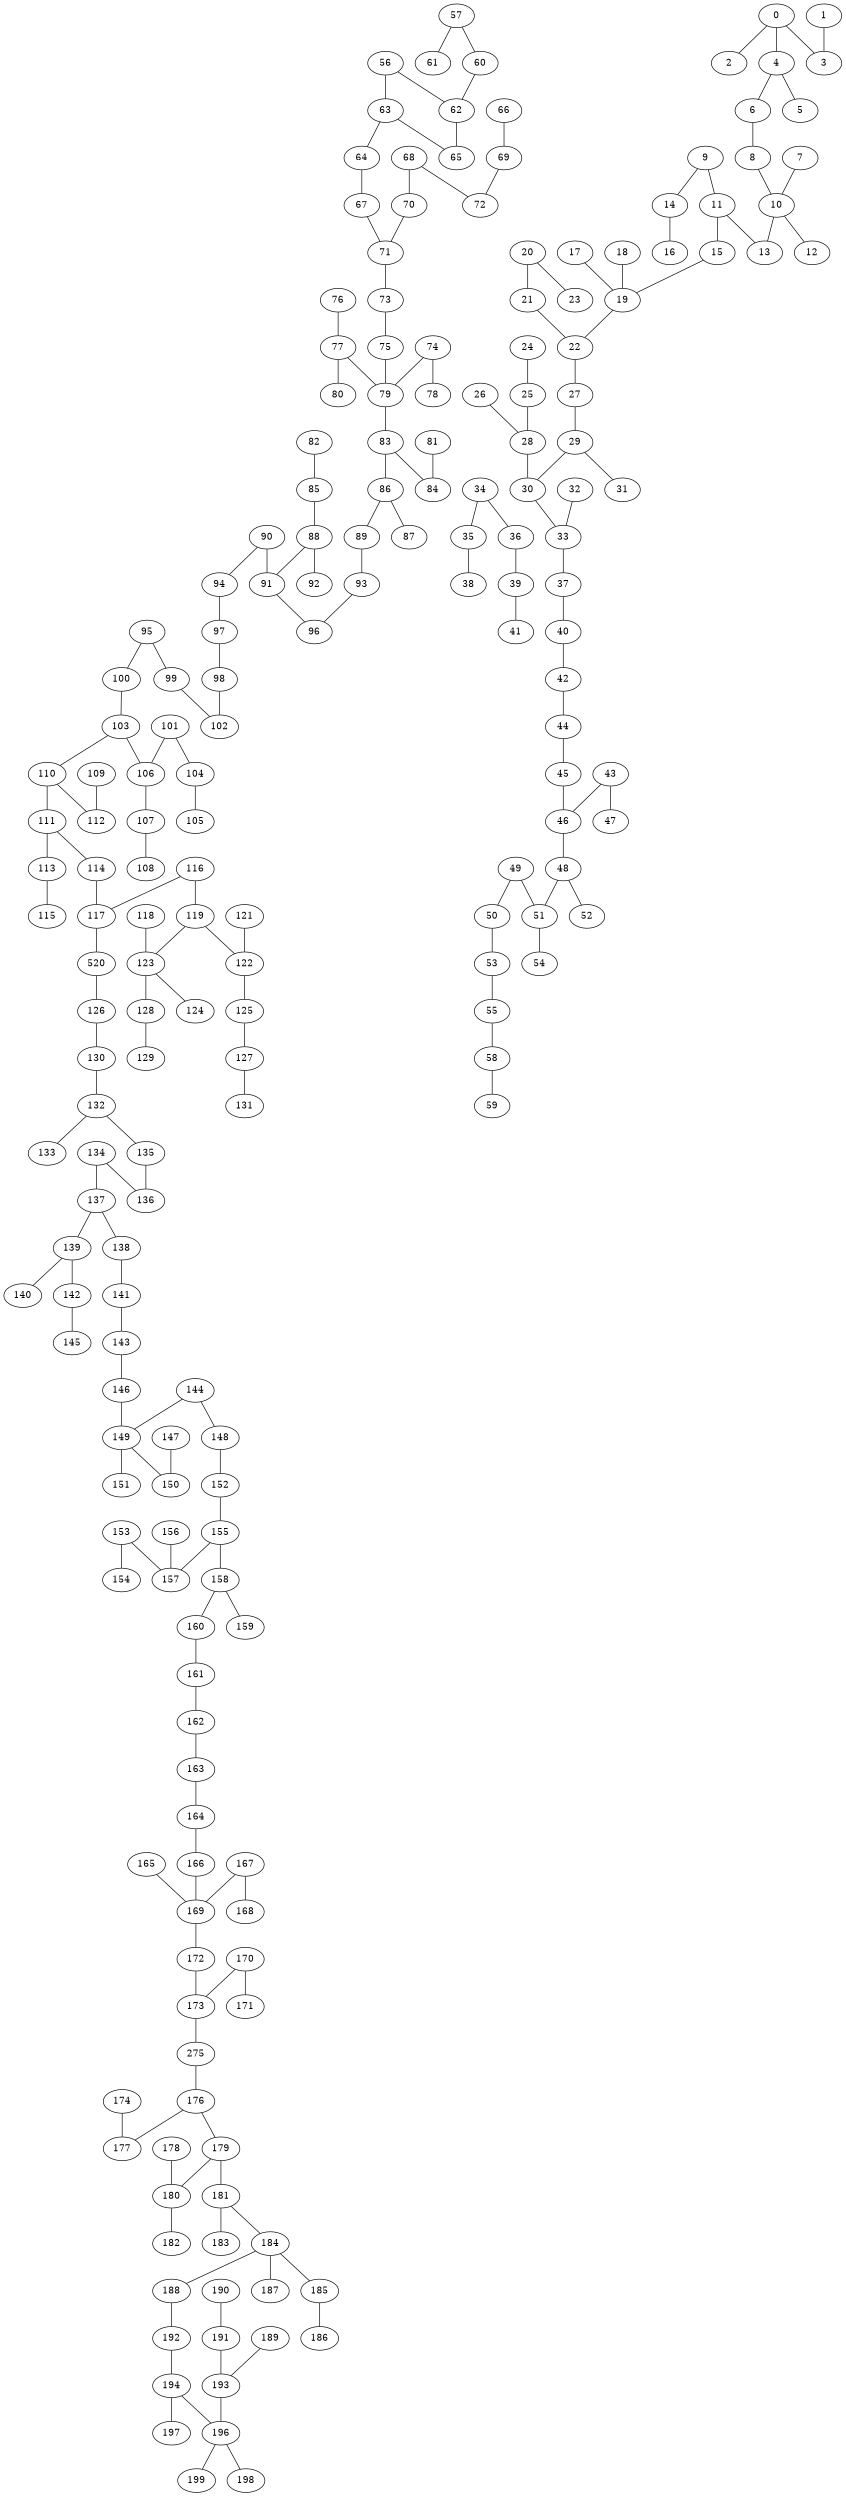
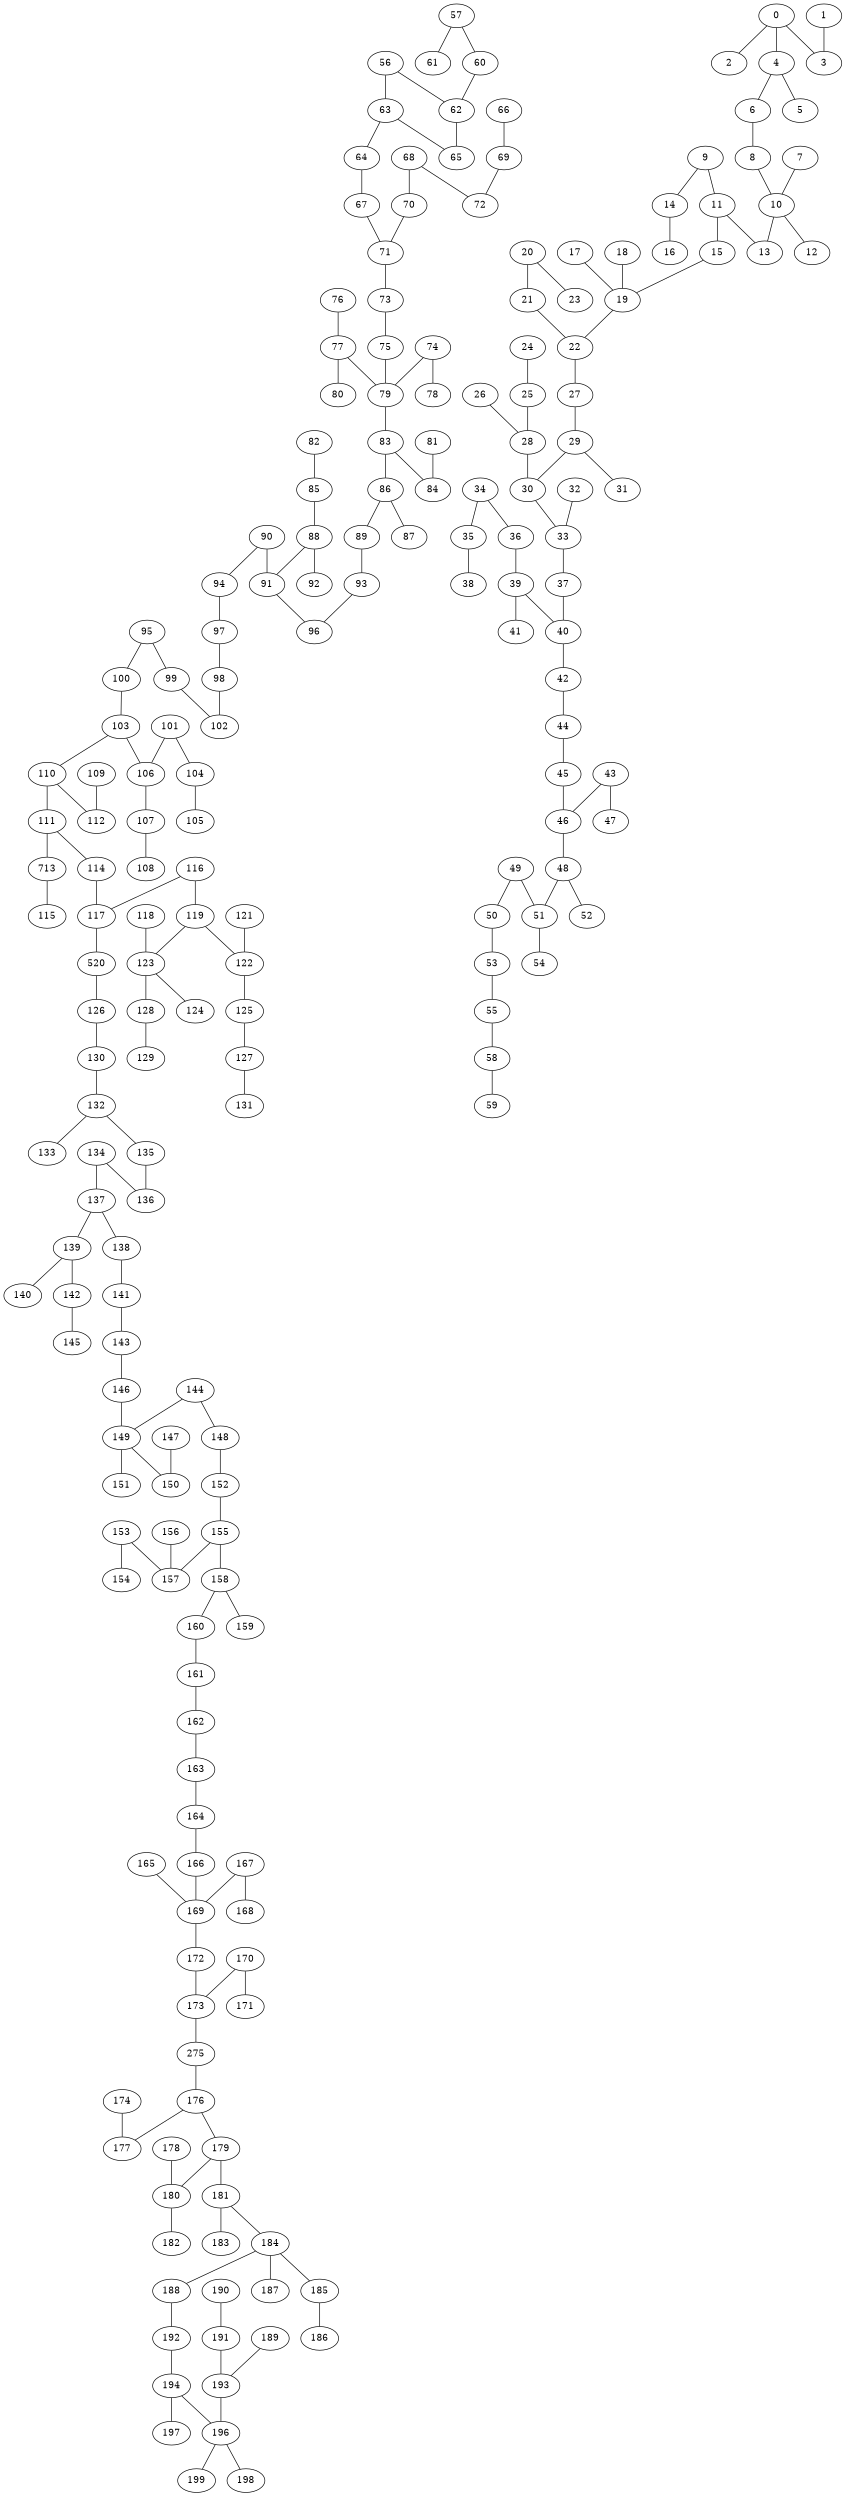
edge "39" -- "40": added
node "113": label "113" -> "713"
